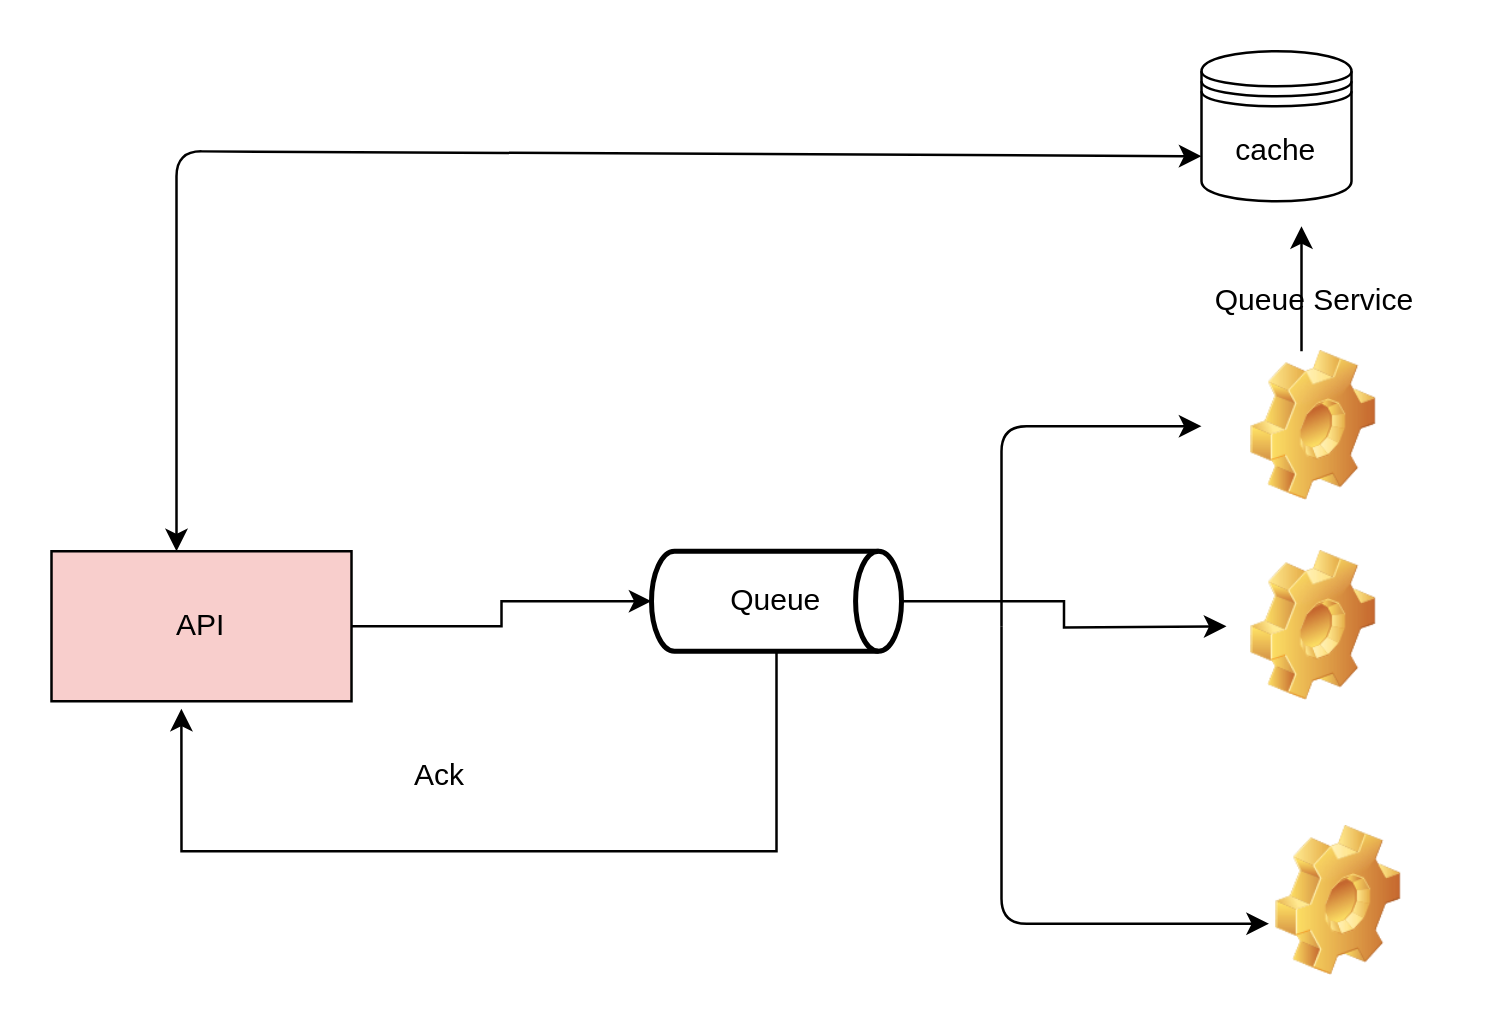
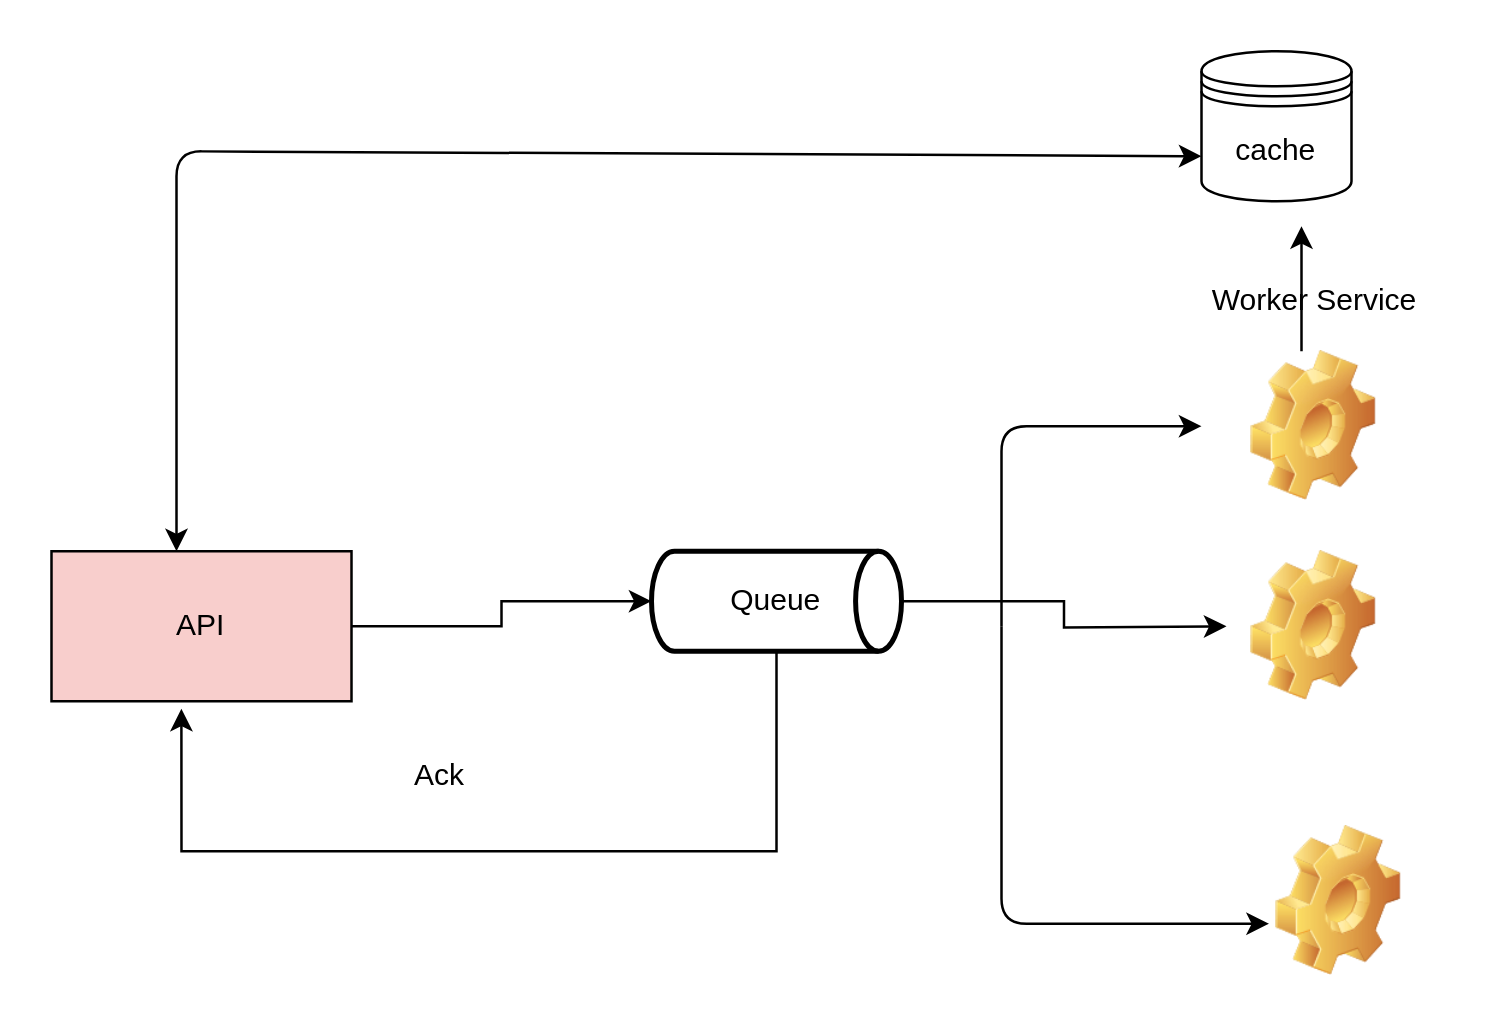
node "Queue Service": label "Queue Service" -> "Worker Service"
